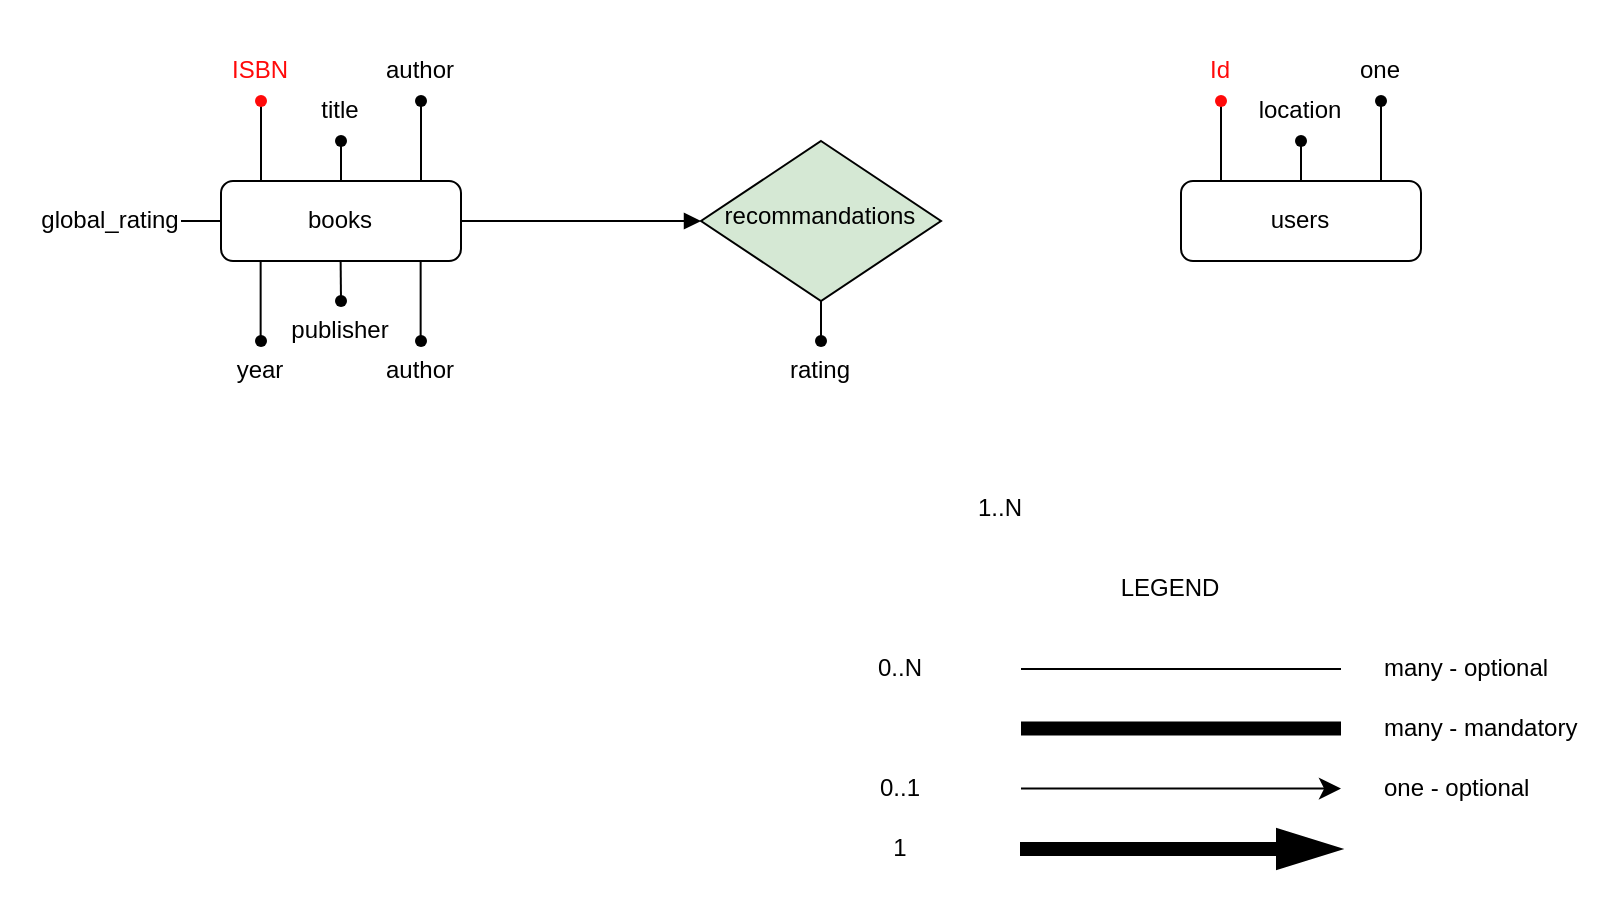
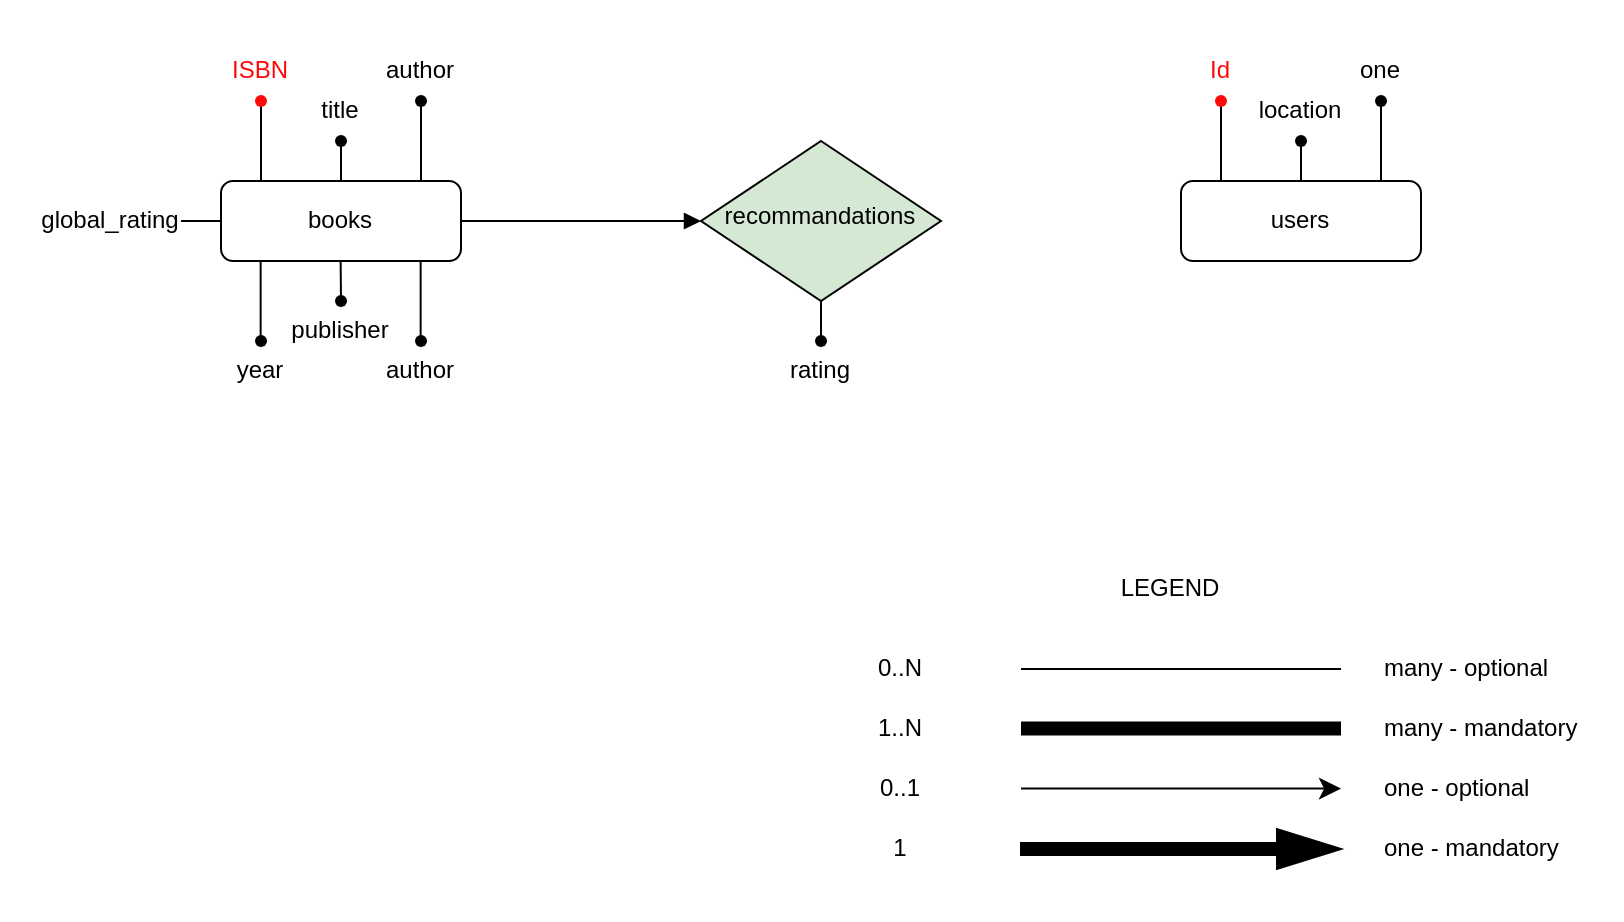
node "1..N": moved (1001, 509) -> (901, 729)
node "one - mandatory": added
